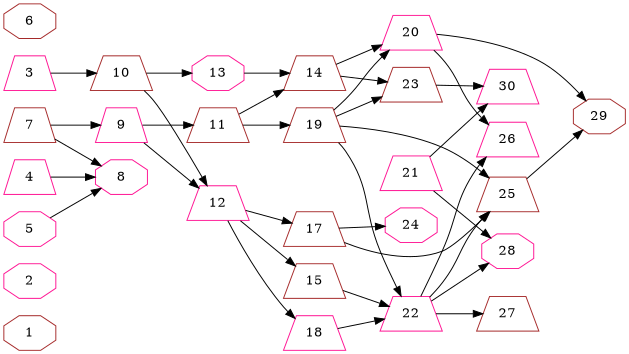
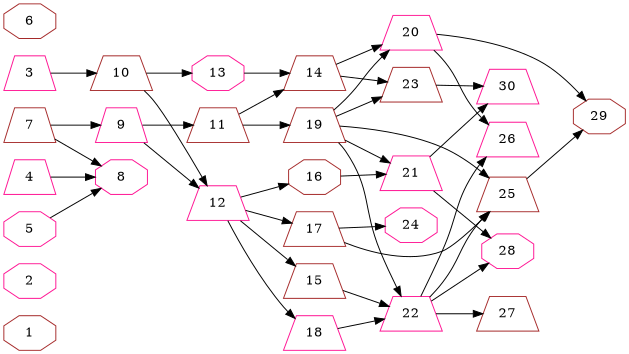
edge "19" -> "21": added
node "16": added
